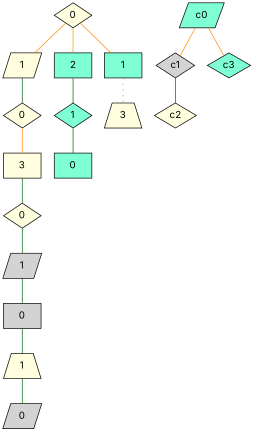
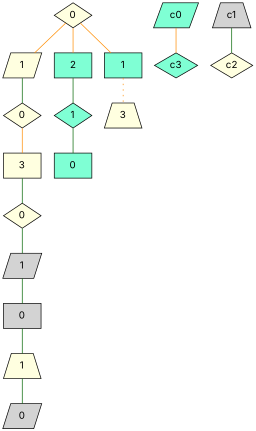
edge "c0" -- "c1": removed
node "c1": shape diamond -> trapezium
